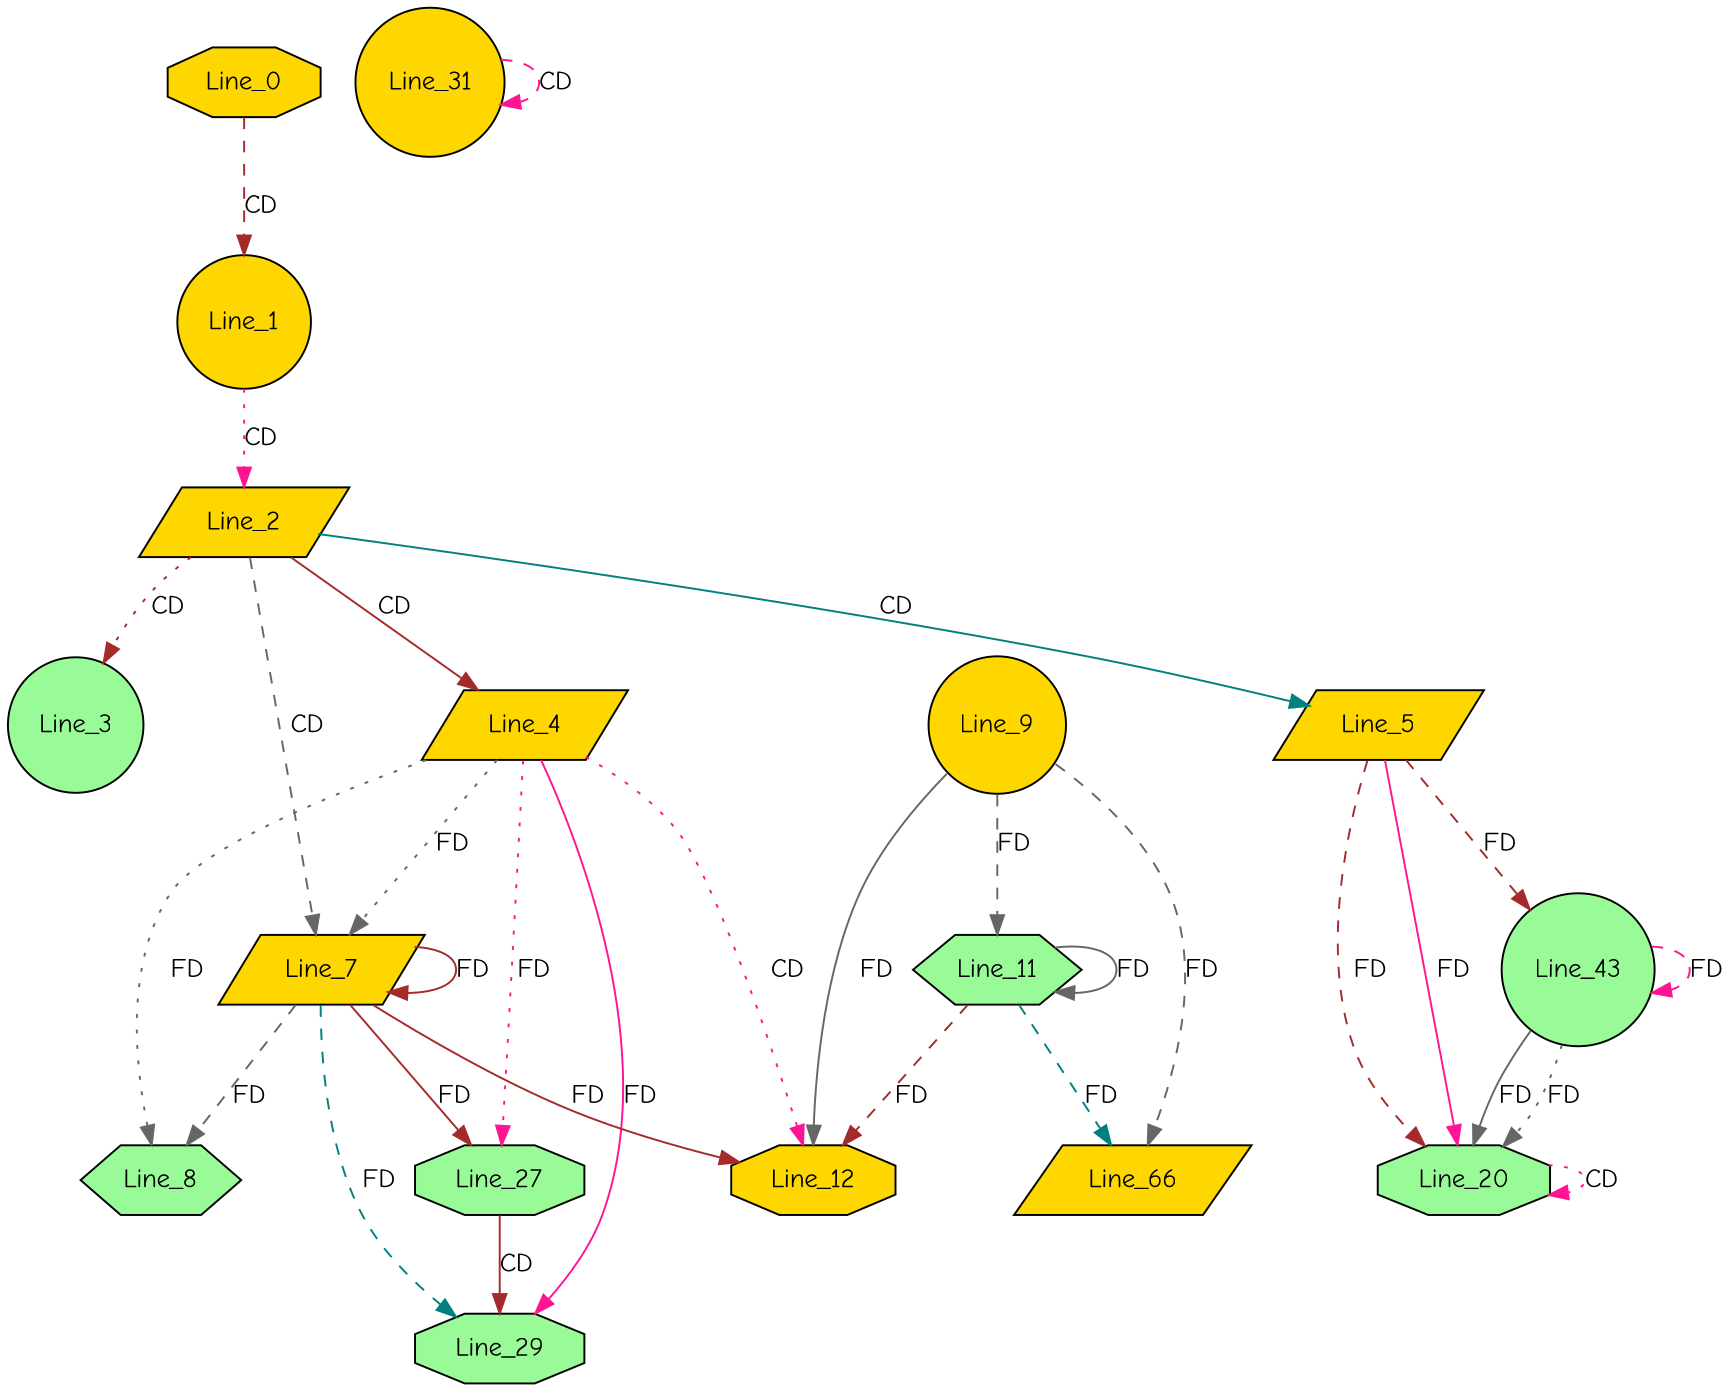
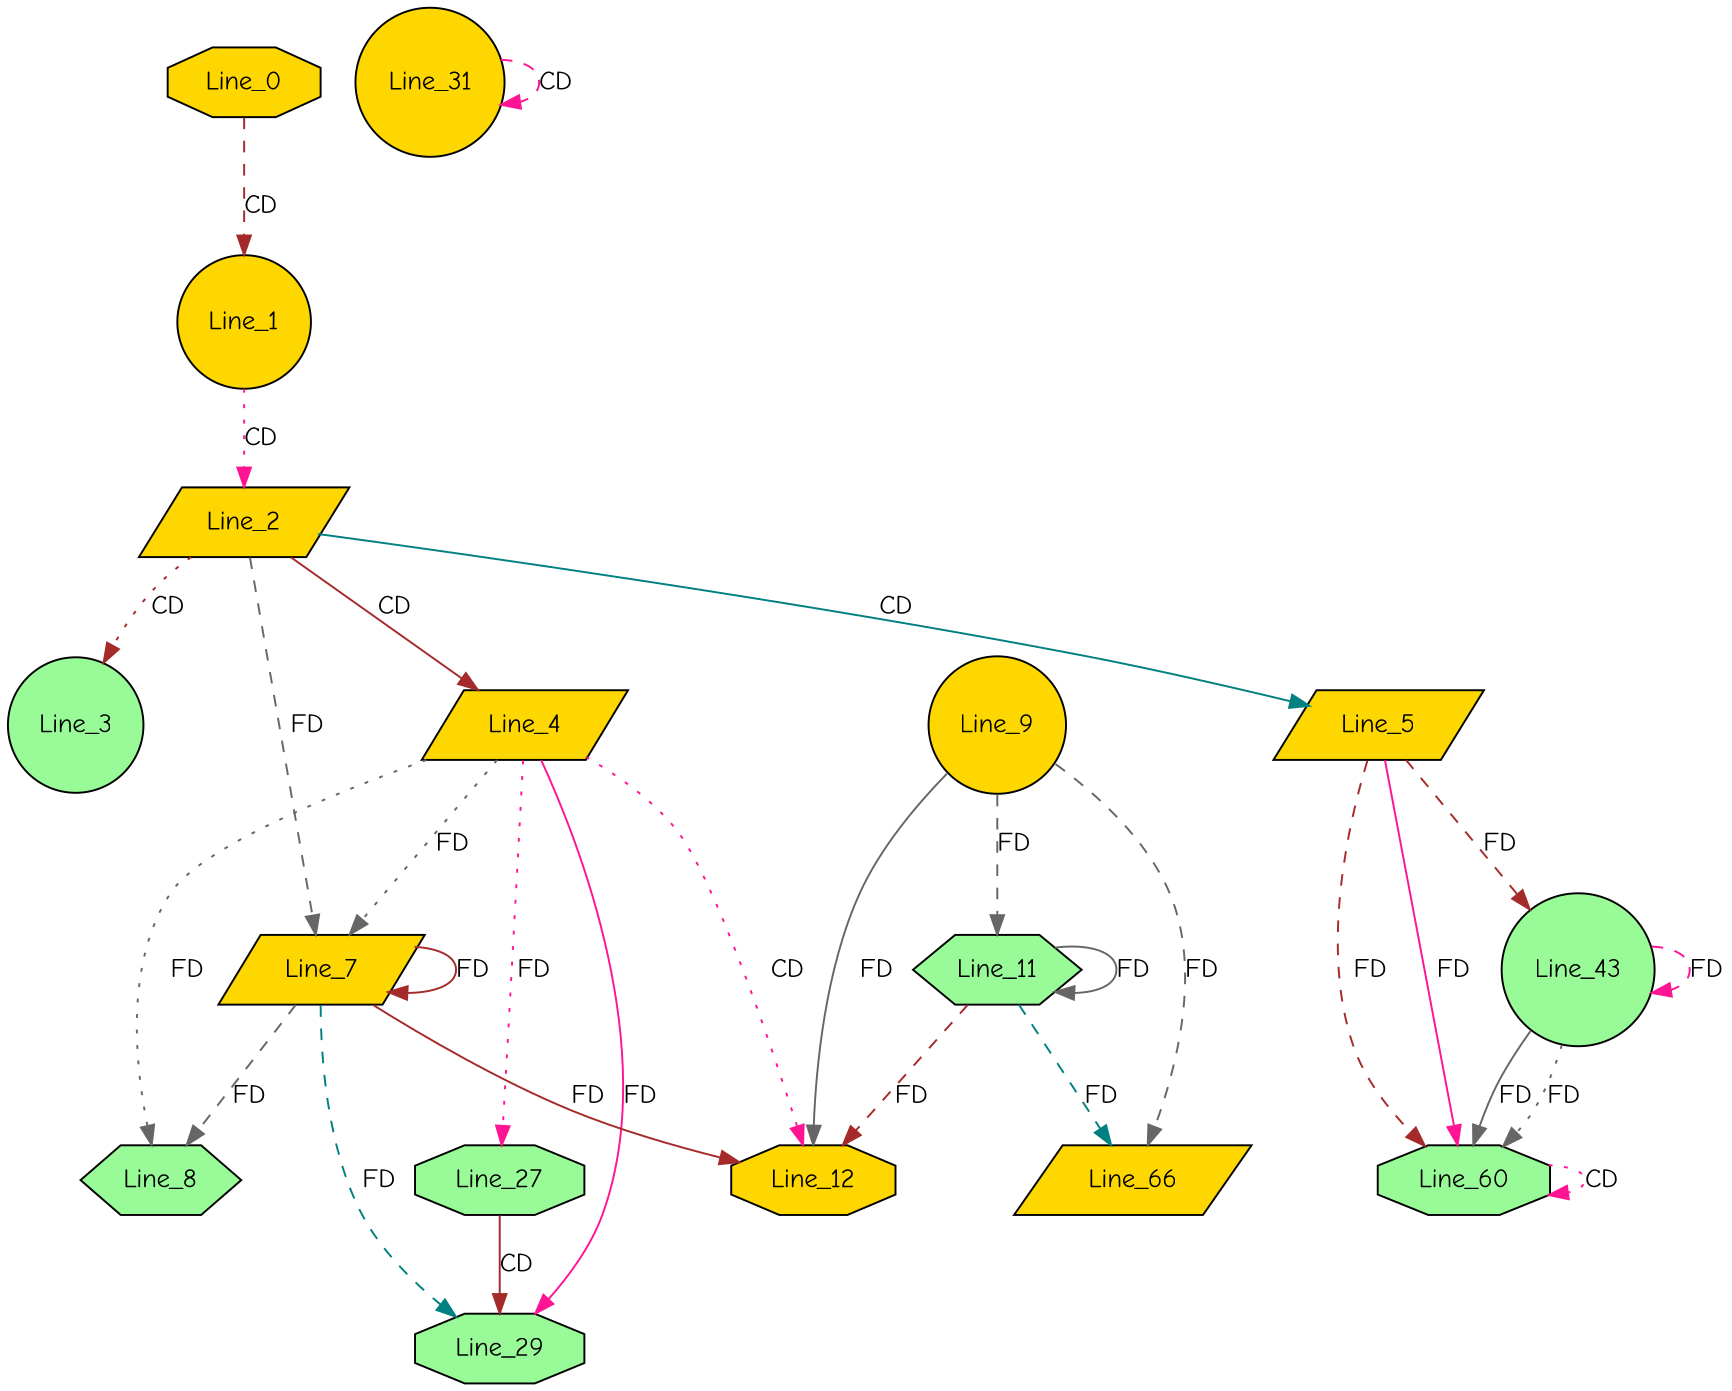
edge "Line_2" -> "Line_7": label "CD" -> "FD"
edge "Line_7" -> "Line_27": removed, label "FD"
node "Line_20": label "Line_20" -> "Line_60"
